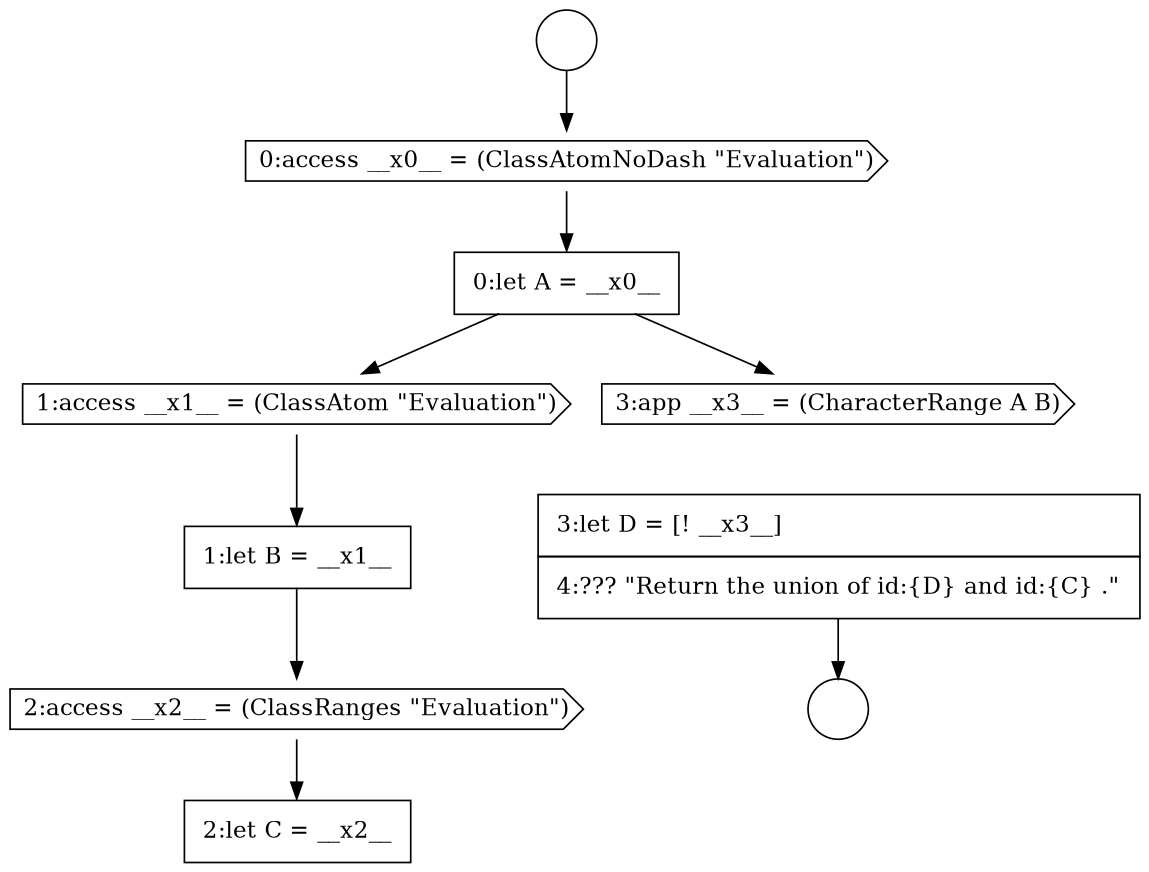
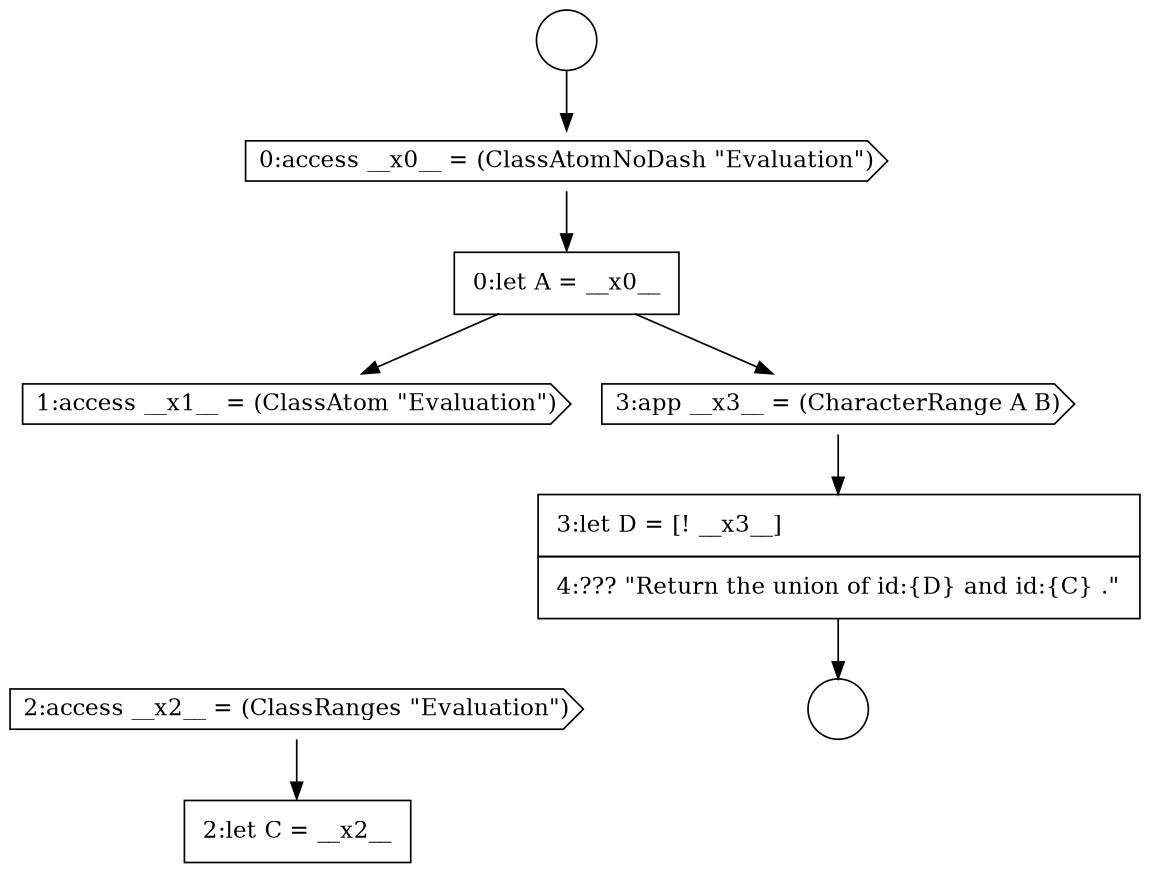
edge "3:app __x3__ = (CharacterRange A B)" -> "3:let D = [! __x3__]": added
node "1:let B = __x1__": removed
